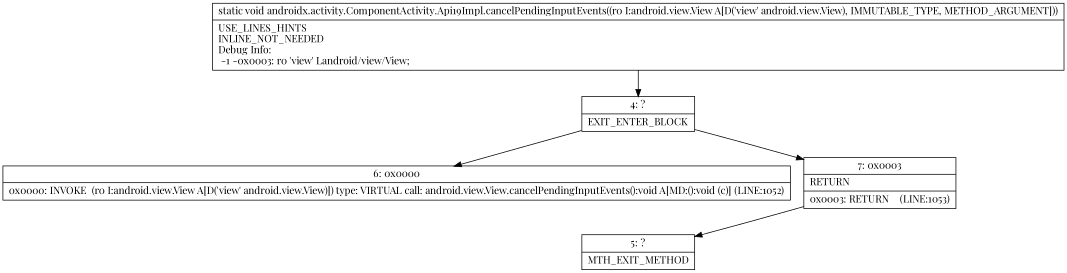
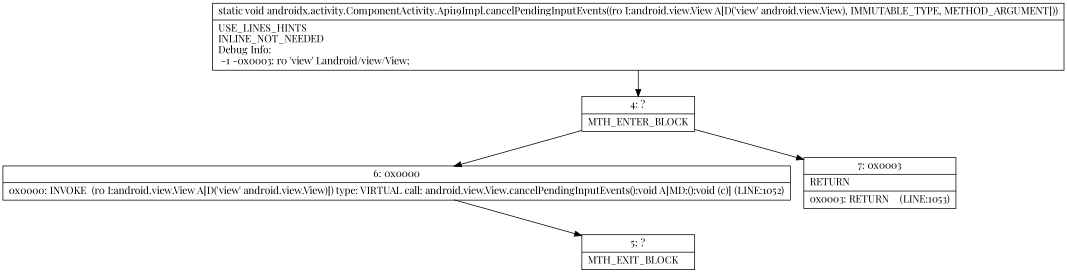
node "4: ?": text "EXIT_ENTER_BLOCK" -> "MTH_ENTER_BLOCK"
edge "7: 0x0003" -> "5: ?": now "6: 0x0000" -> "5: ?"
node "5: ?": text "MTH_EXIT_METHOD" -> "MTH_EXIT_BLOCK"
